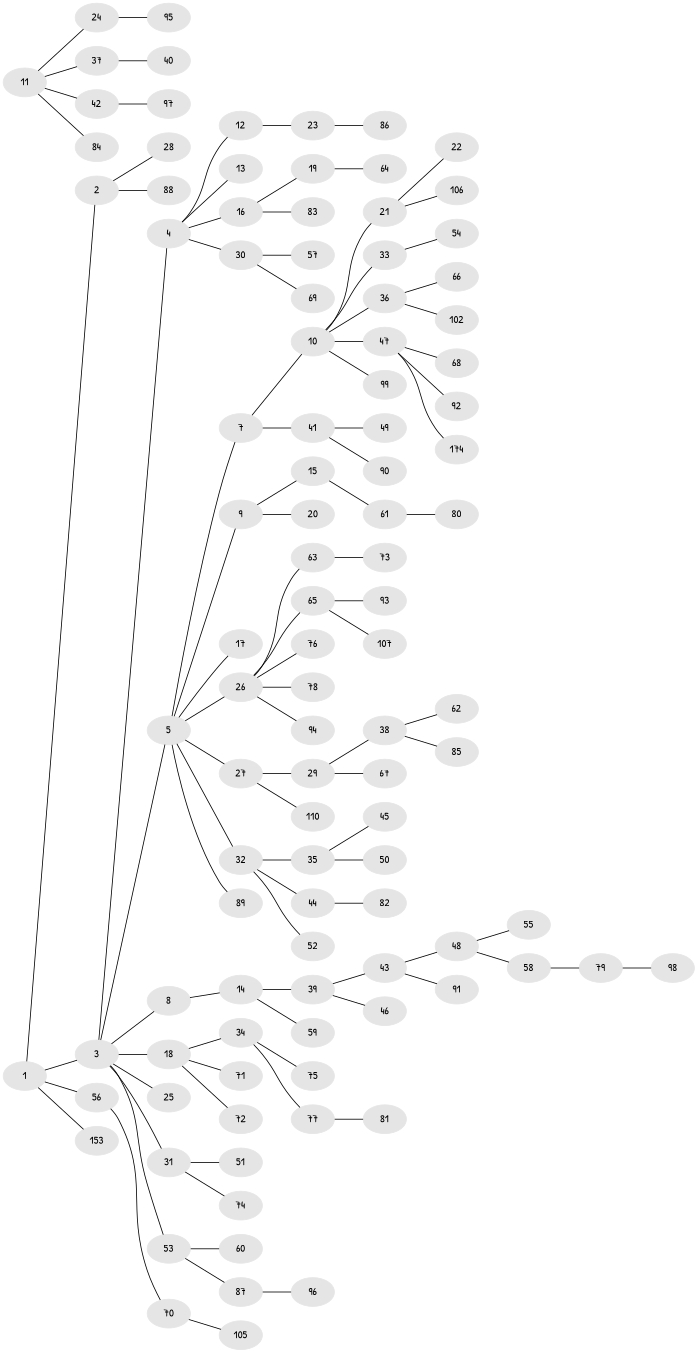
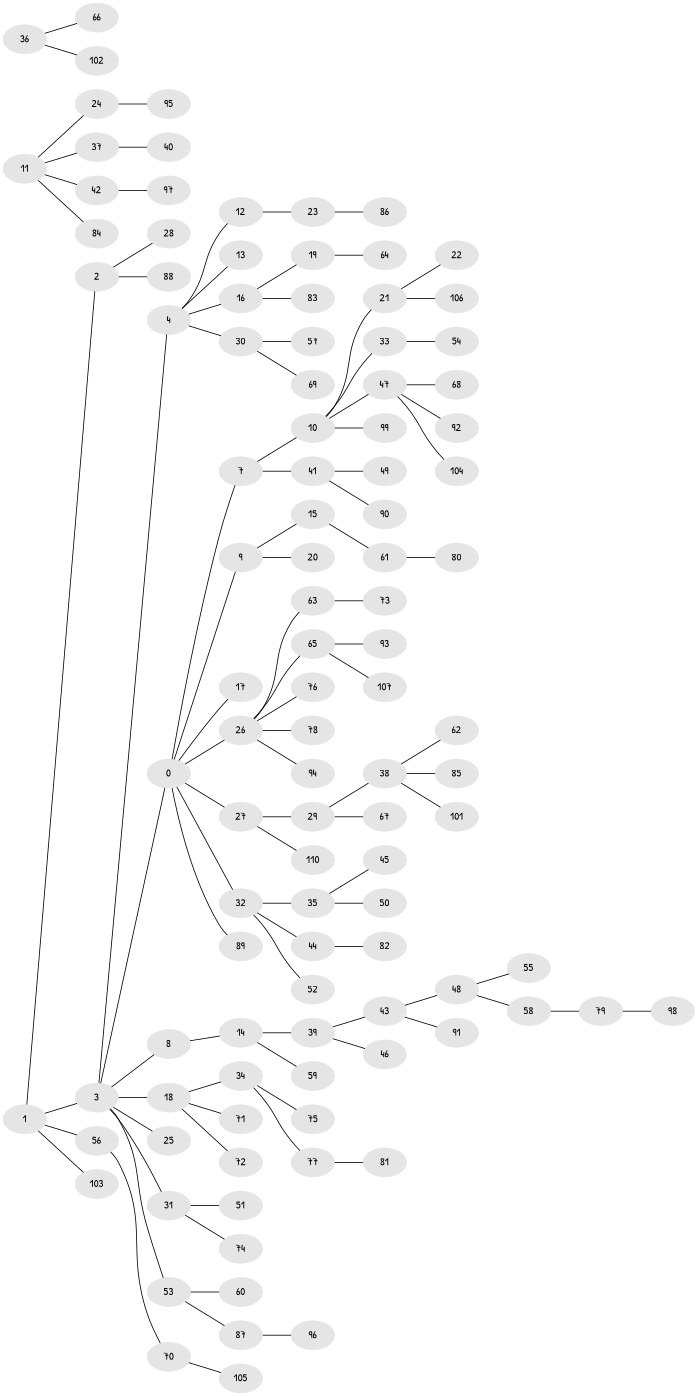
edge "36" -- "10": removed
node "174": label "174" -> "104"
node "5": label "5" -> "0"
node "101": added
node "153": label "153" -> "103"
